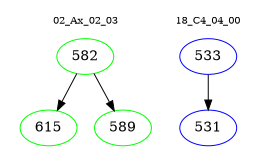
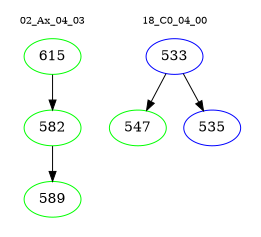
cluster "02_Ax_02_03": label "02_Ax_02_03" -> "02_Ax_04_03"
cluster "18_C4_04_00": label "18_C4_04_00" -> "18_C0_04_00"
edge "582" -> "615": reversed
node "547": added
node "531": label "531" -> "535"
